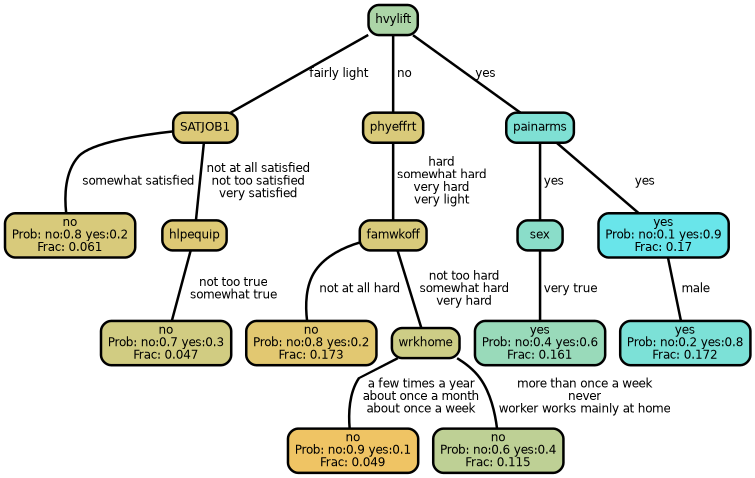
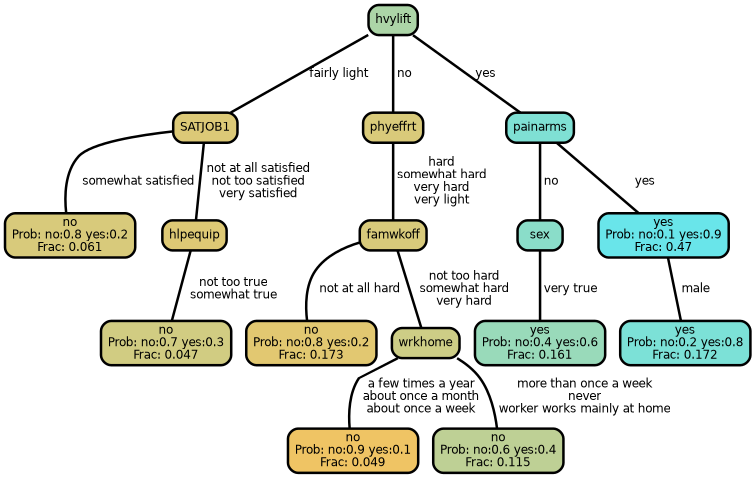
edge "painarms" -- "sex": label " yes" -> " no"
node "yes Prob: no:0.1 yes:0.9 Frac: 0.17": label "yes Prob: no:0.1 yes:0.9 Frac: 0.17" -> "yes Prob: no:0.1 yes:0.9 Frac: 0.47"
